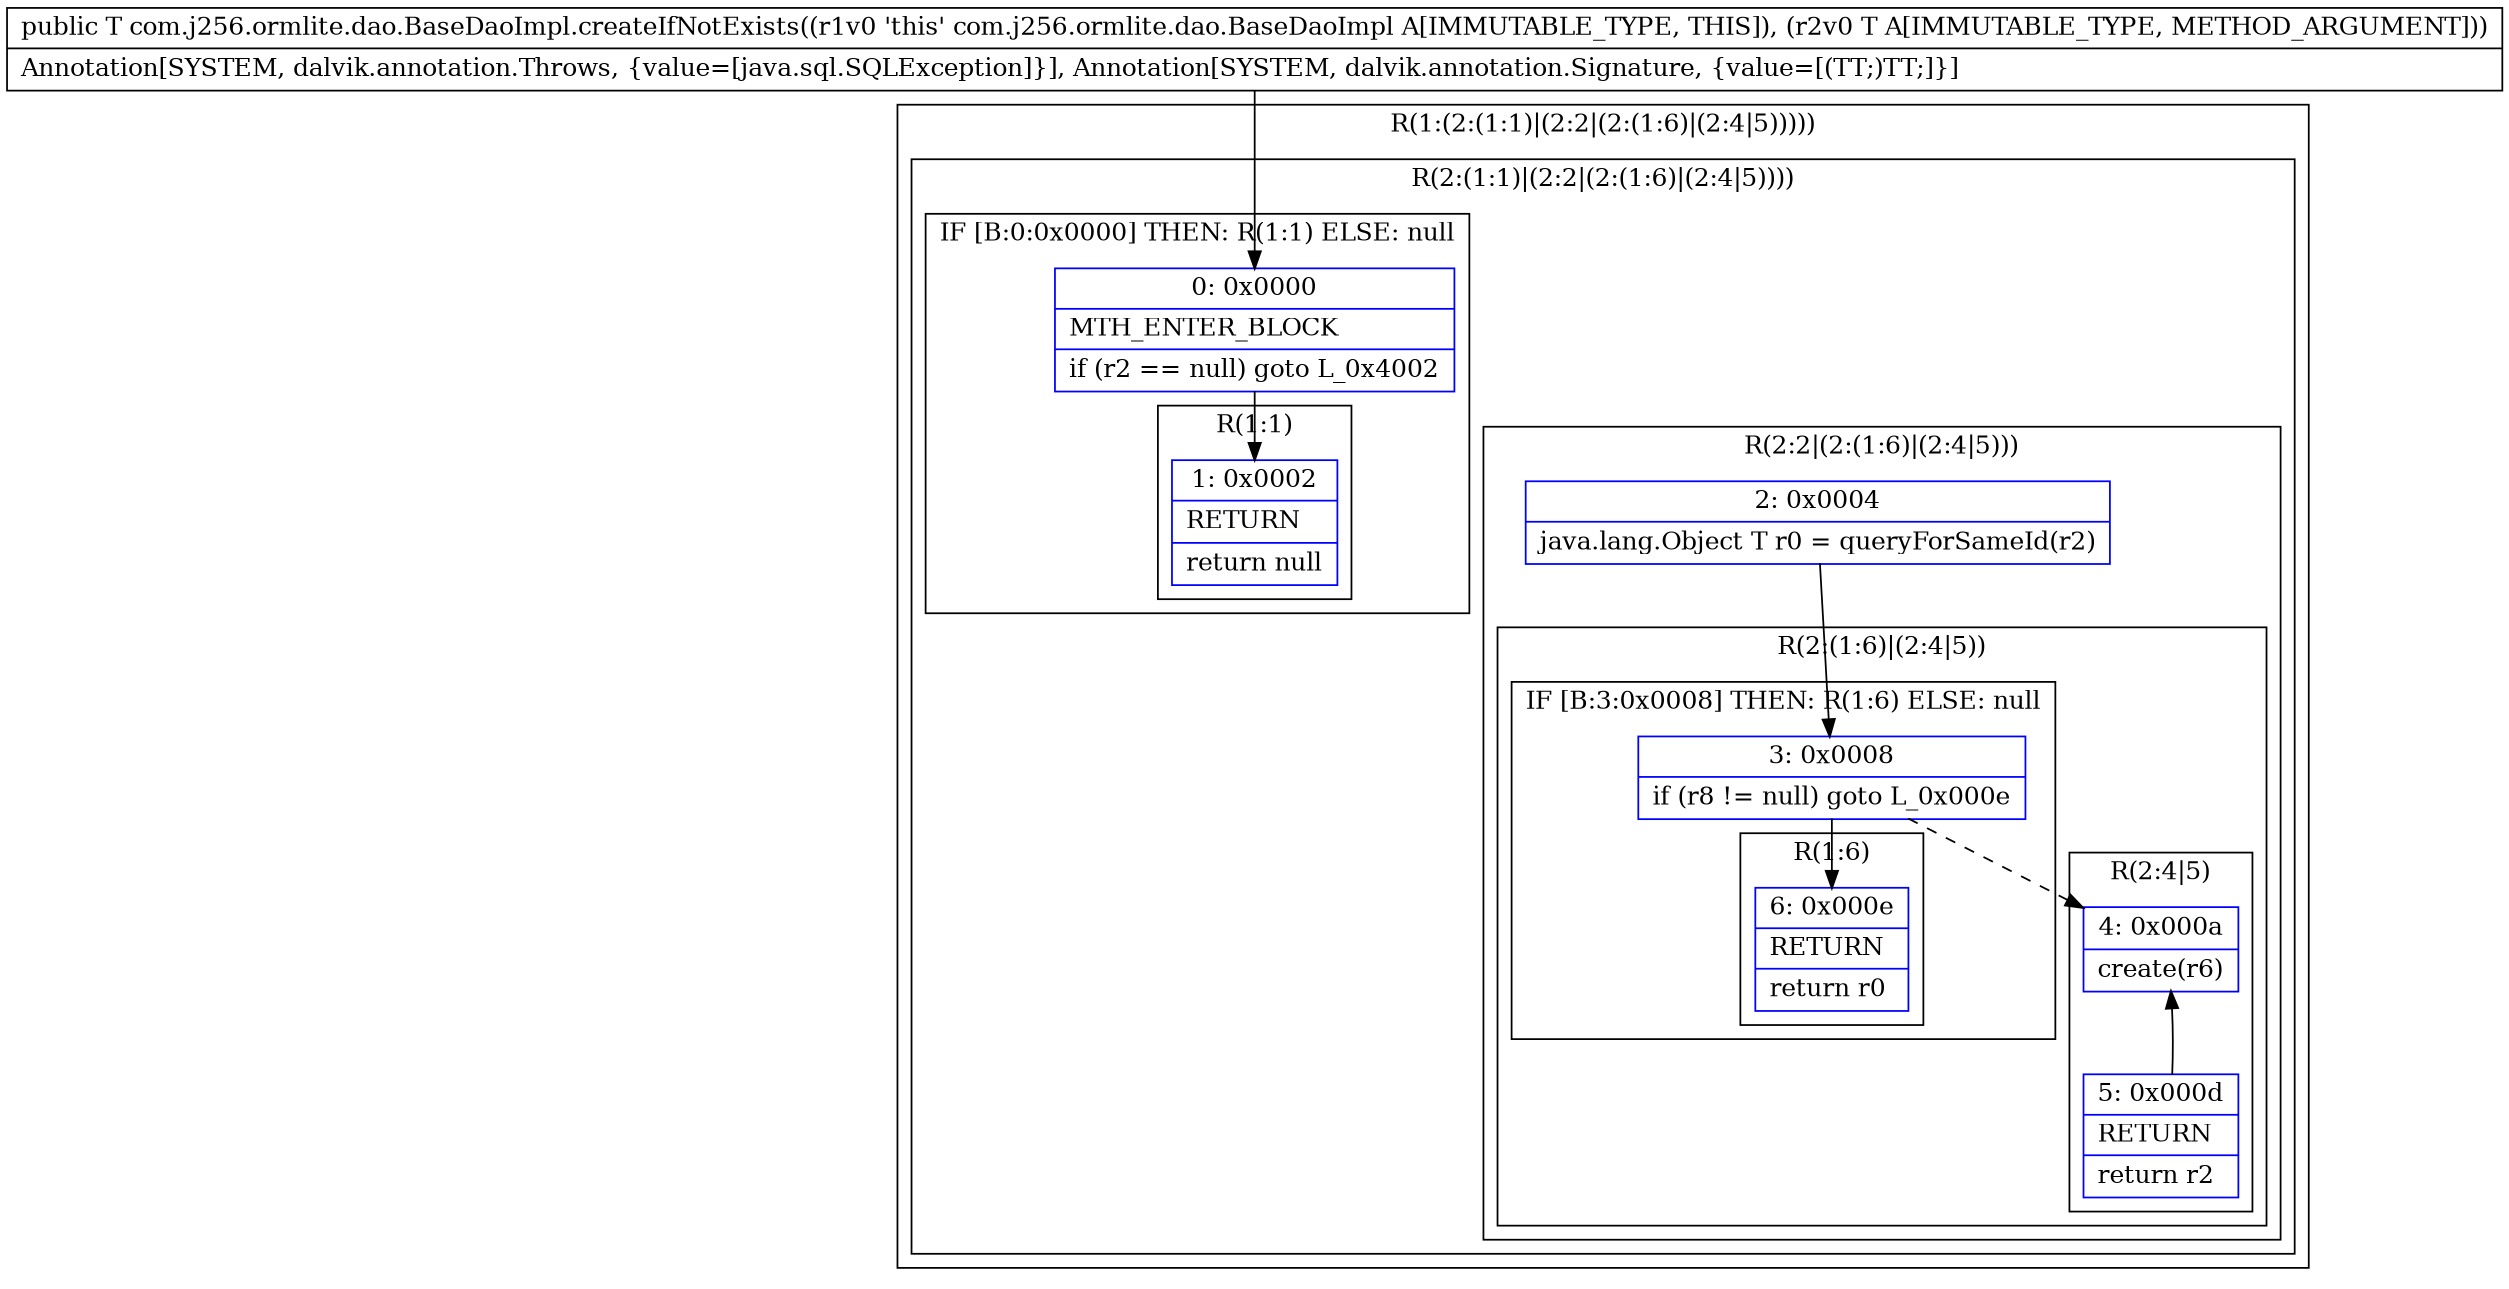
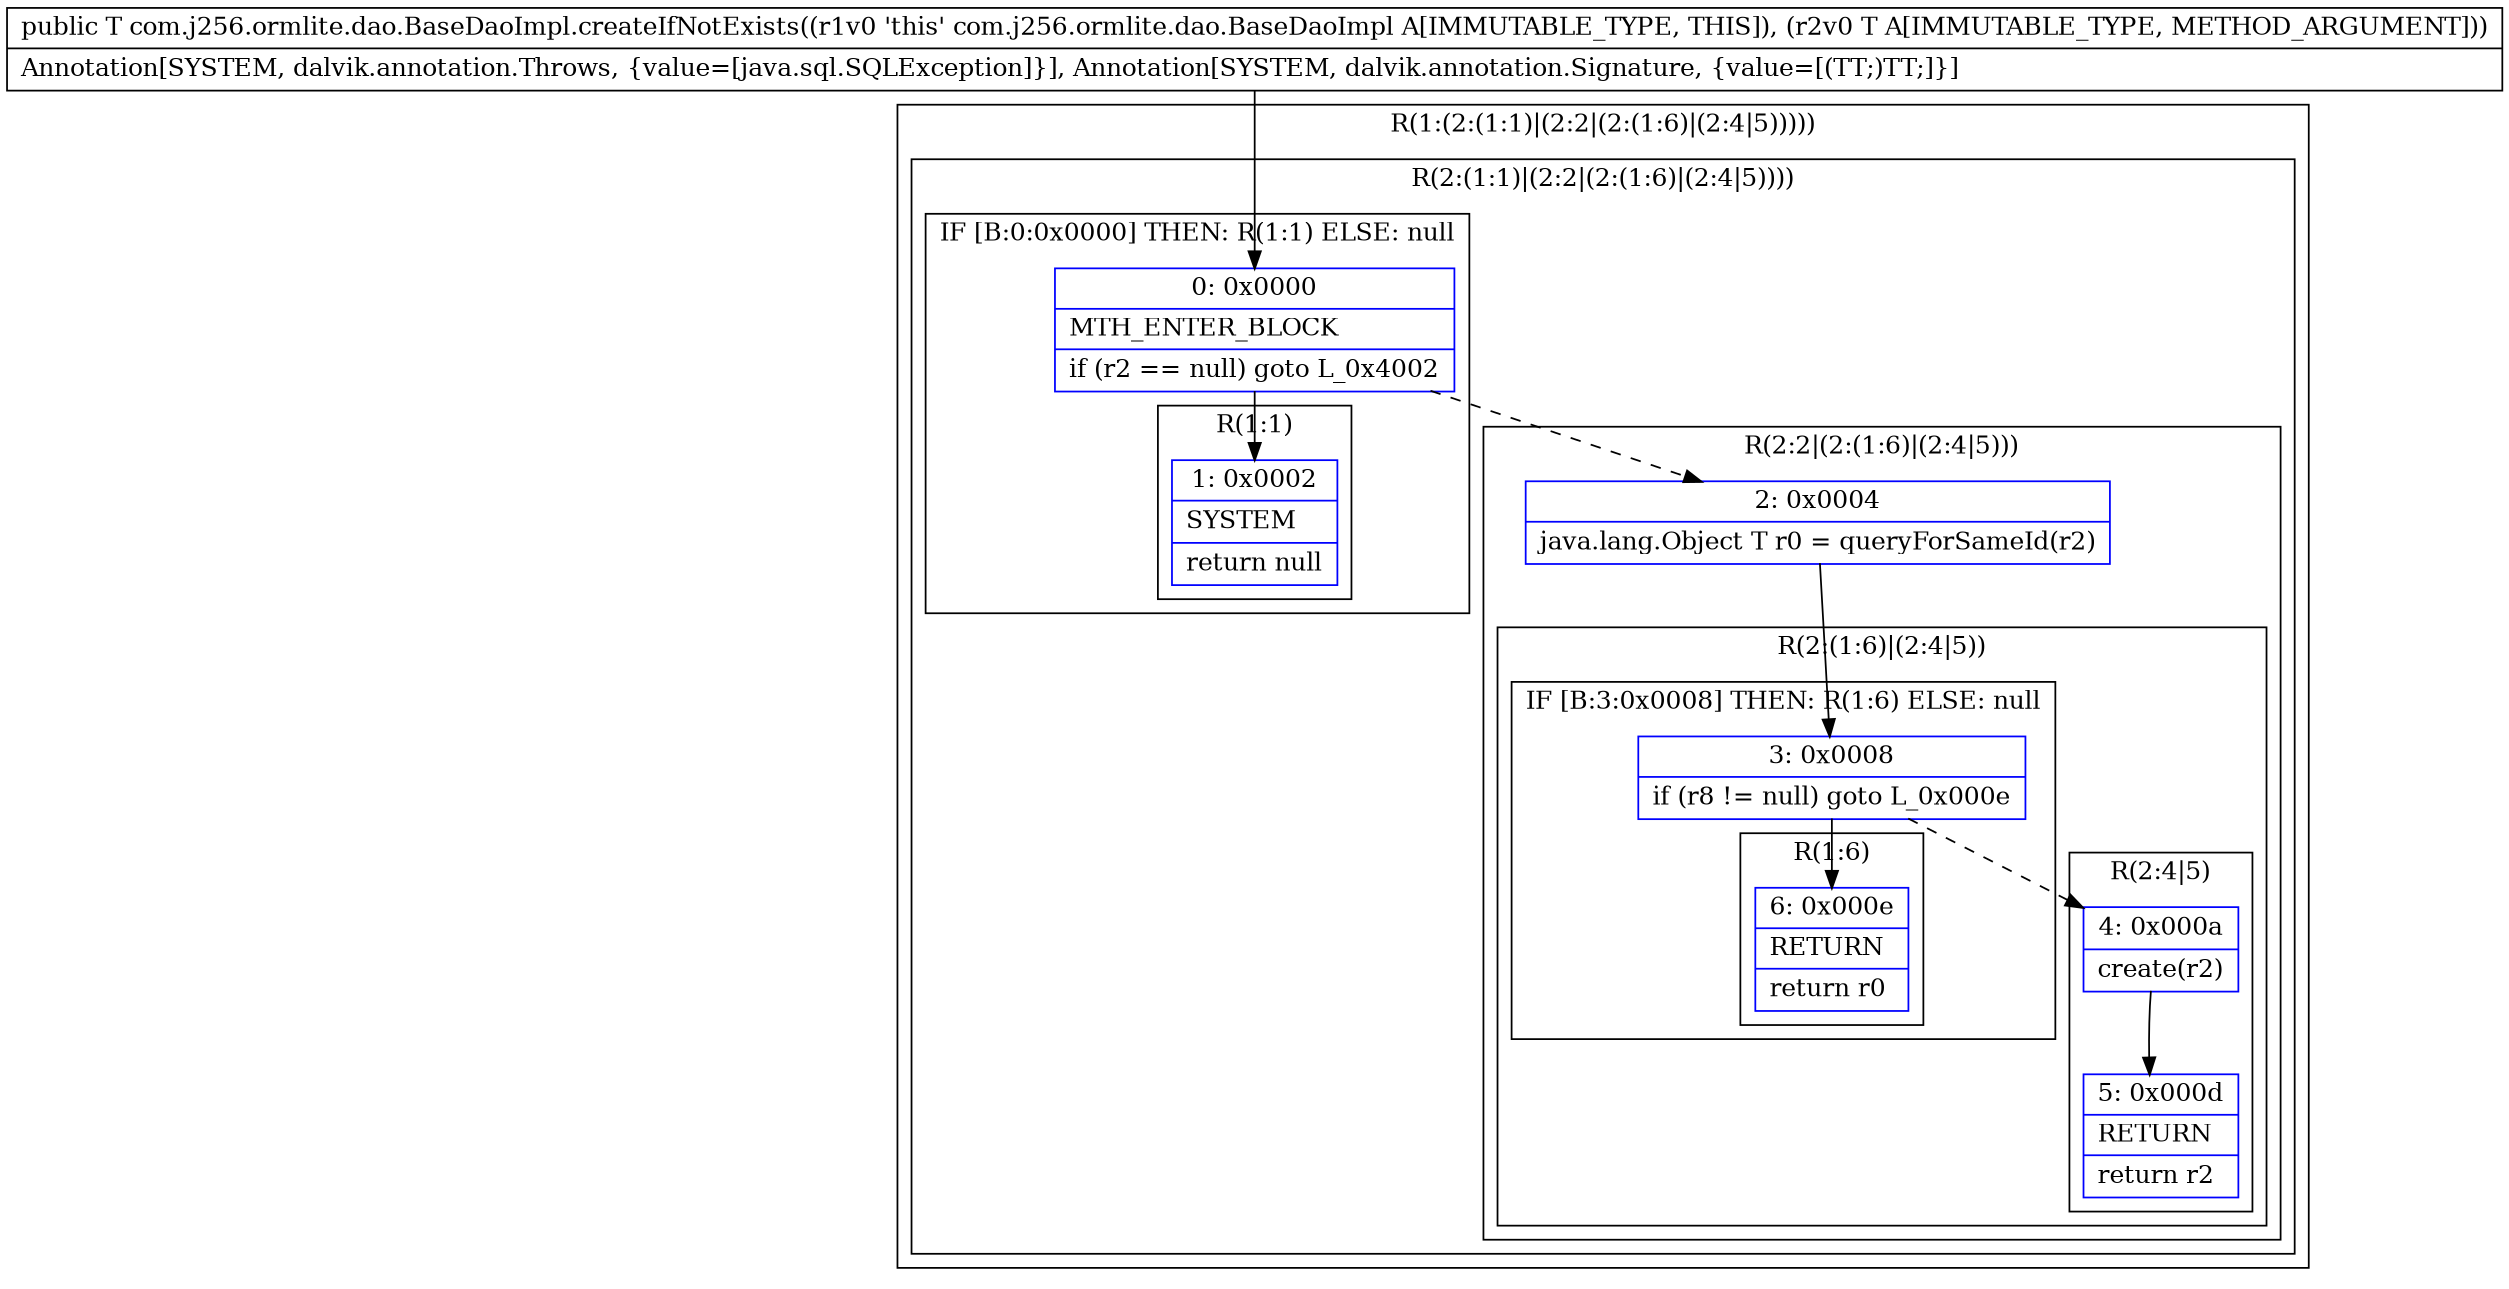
edge "0: 0x0000" -> "2: 0x0004": added
node "1: 0x0002": text "RETURN" -> "SYSTEM"
node "4: 0x000a": text "create(r6)" -> "create(r2)"
edge "5: 0x000d" -> "4: 0x000a": reversed
